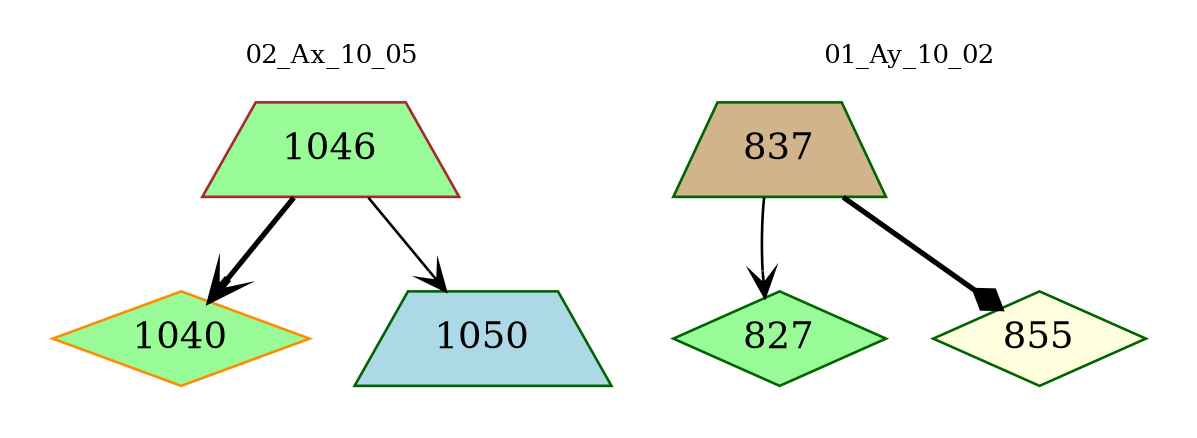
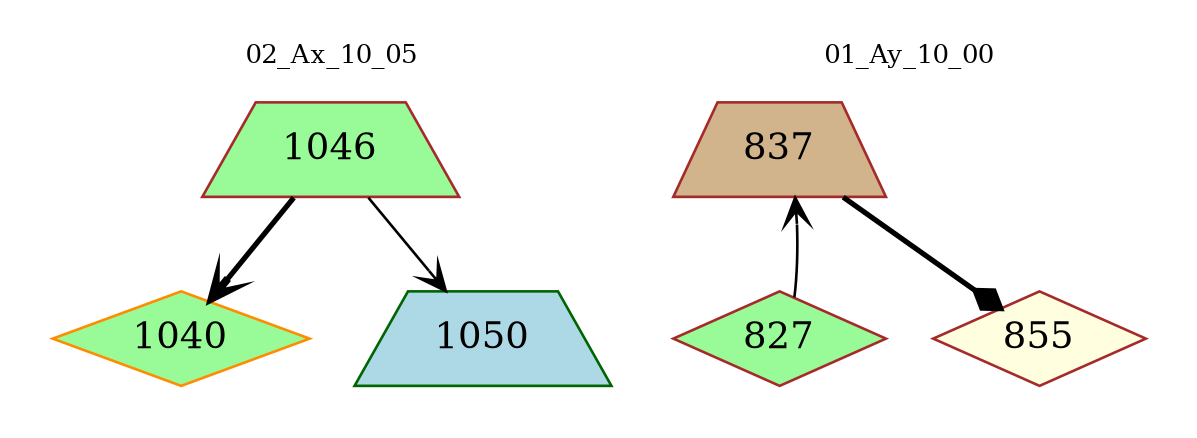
cluster "01_Ay_10_02": label "01_Ay_10_02" -> "01_Ay_10_00"
node "837": color darkgreen -> brown
edge "837" -> "827": reversed
node "827": color darkgreen -> brown
node "855": color darkgreen -> brown
